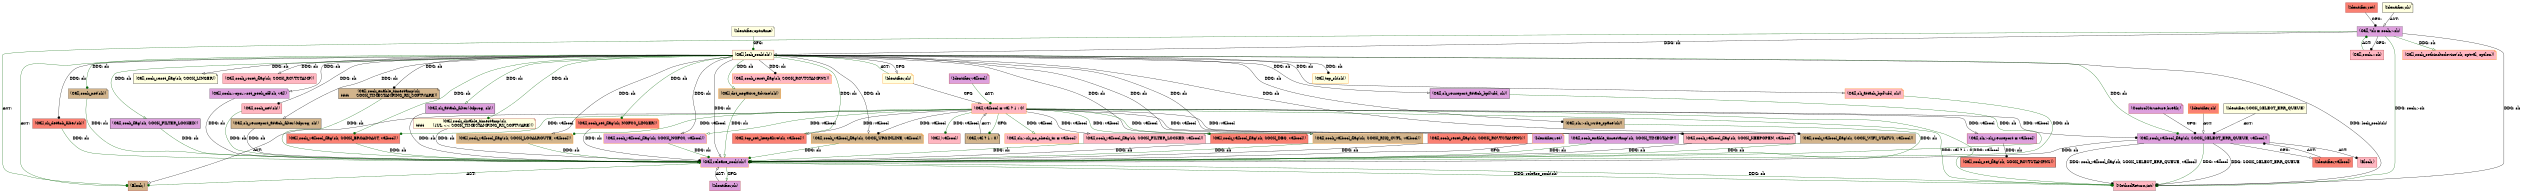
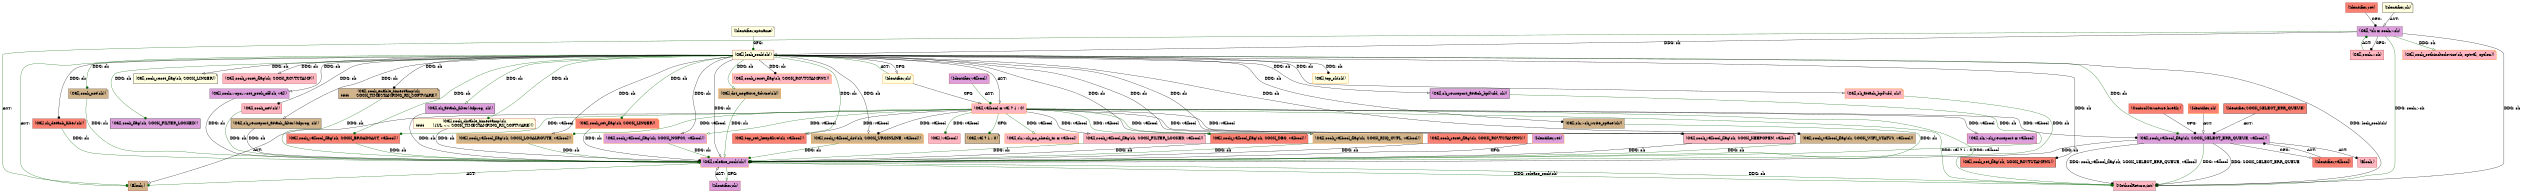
edge "(Call,lock_sock(sk))" -> "(Call,sock_flag(sk, SOCK_FILTER_LOCKED))": arrowhead onormal -> dot
node "(ControlStructure,break;)": fillcolor plum -> salmon
node "(Identifier,SOCK_SELECT_ERR_QUEUE)": fillcolor lightyellow -> salmon
node "(Call,sock_set_flag(sk, NOFCS_LINGER))": label "(Call,sock_set_flag(sk, NOFCS_LINGER))" -> "(Call,sock_set_flag(sk, SOCK_LINGER))"
edge "(Call,val ? 1 : 0)" -> "(Call,valbool = val ? 1 : 0)": now "(Call,lock_sock(sk))" -> "(Call,valbool = val ? 1 : 0)"
node "(Call,sock_valbool_flag(sk, SOCK_URGINLINE, valbool))": label "(Call,sock_valbool_flag(sk, SOCK_URGINLINE, valbool))" -> "(Call,sock_valbool_dst(sk, SOCK_URGINLINE, valbool))"
node "(Call,sock_enable_timestamp(sk, SOCK_TIMESTAMP))": removed
edge "(Call,sk->sk_reuseport = valbool)" -> "(Call,sock_set_flag(sk, SOCK_RCVTSTAMPNS))": now "(Call,lock_sock(sk))" -> "(Call,sock_set_flag(sk, SOCK_RCVTSTAMPNS))"
edge "(Call,sock_flag(sk, SOCK_FILTER_LOCKED))" -> "(Call,release_sock(sk))": removed, label "DDG: sk"
